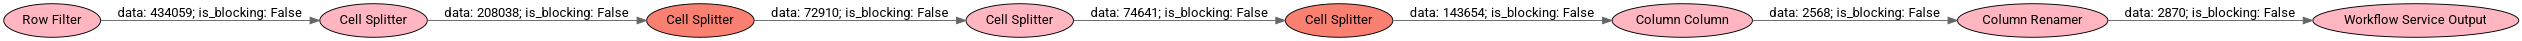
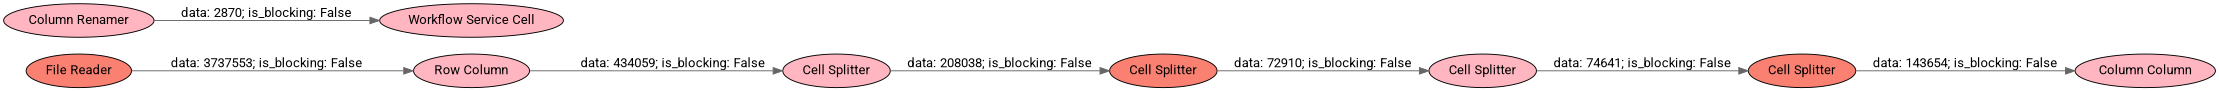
node "Row Filter": label "Row Filter" -> "Row Column"
edge "Column Column" -> "Column Renamer": removed, label "data: 2568; is_blocking: False"
node "Workflow Service Output": label "Workflow Service Output" -> "Workflow Service Cell"
node "File Reader": added
